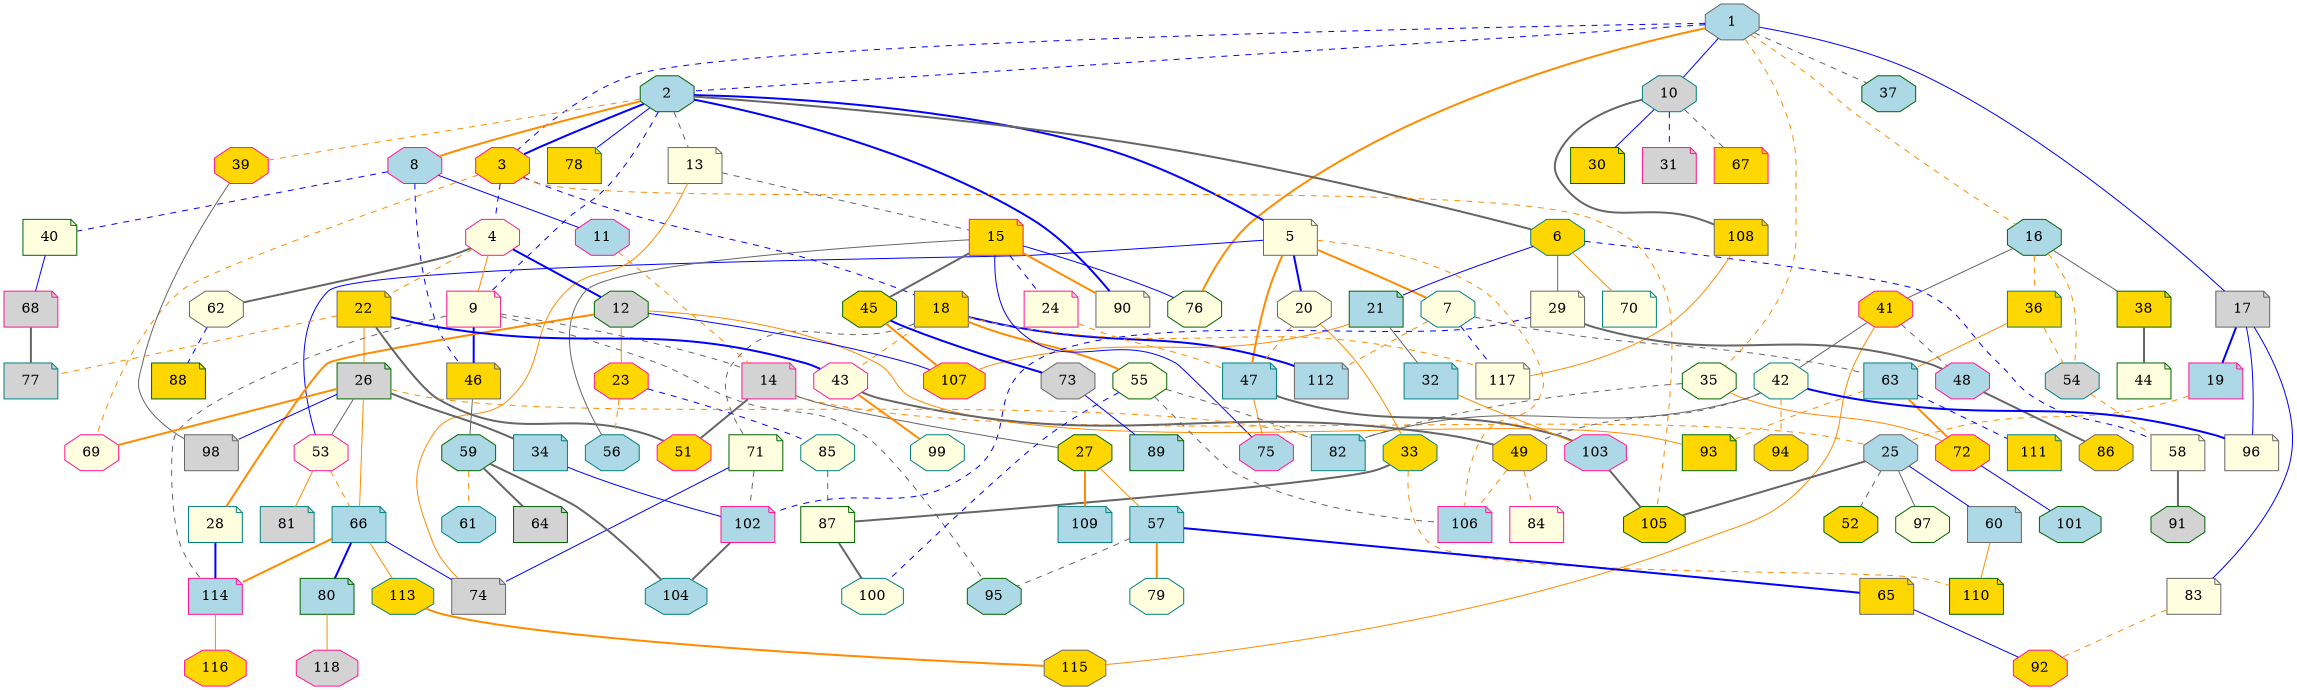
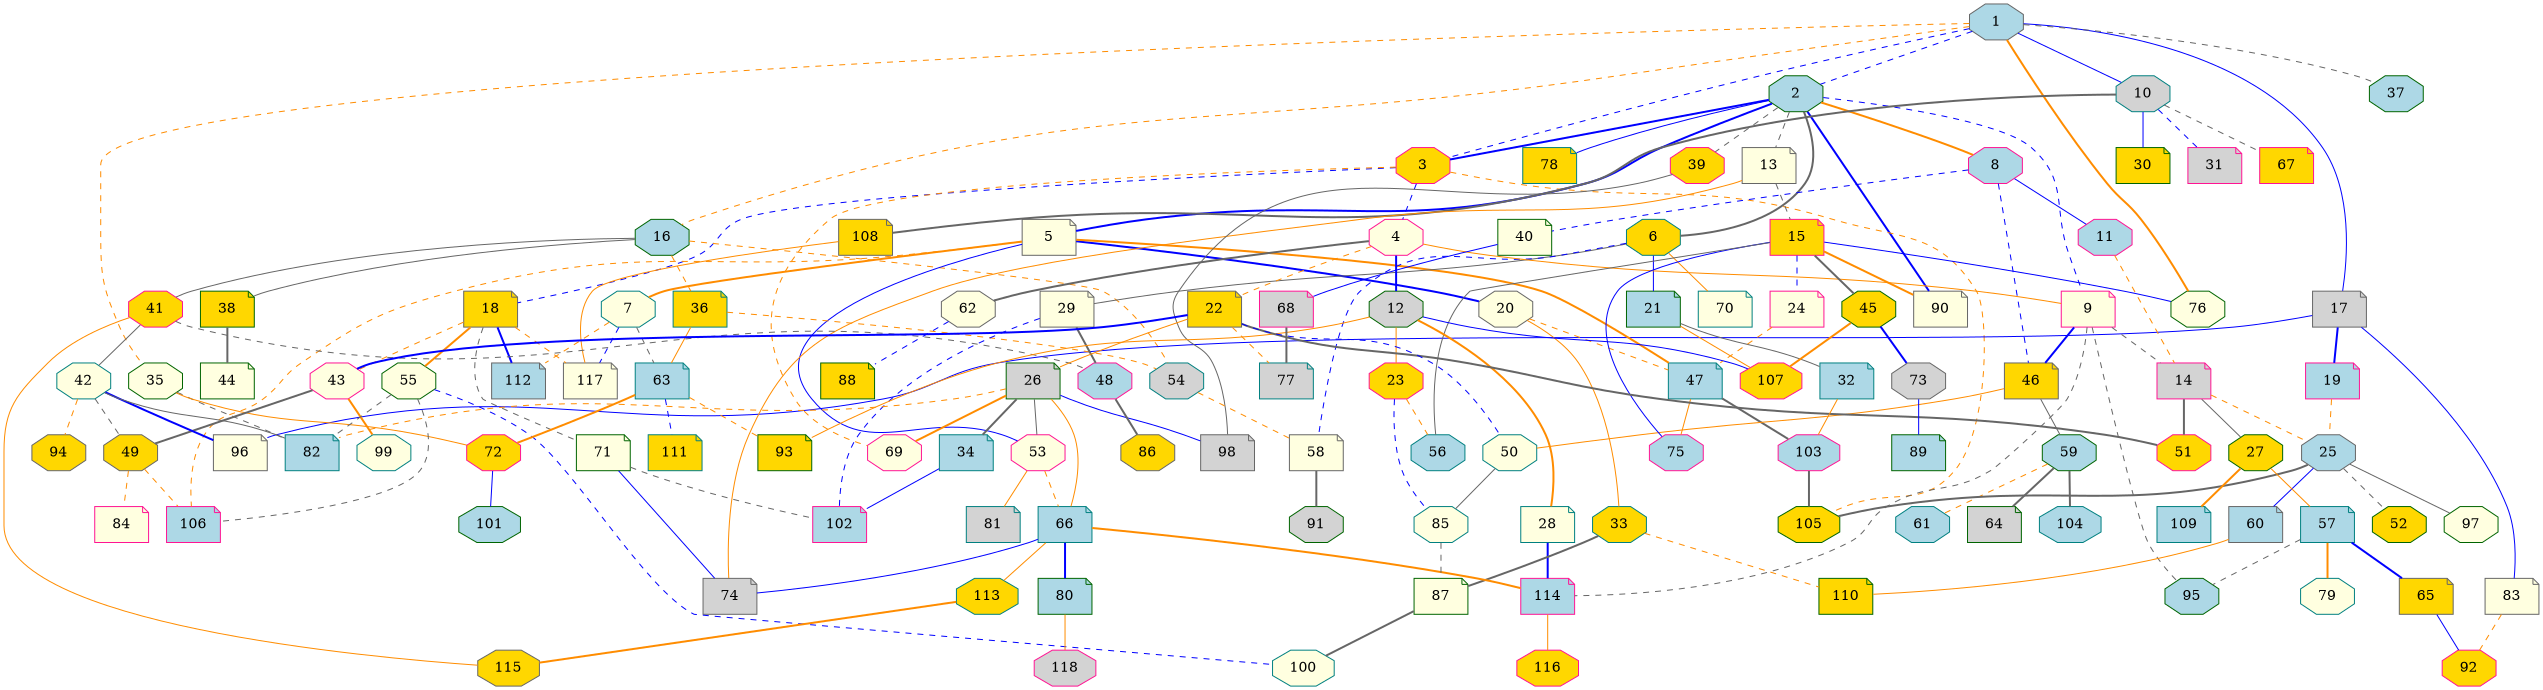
edge "2" -- "39": color darkorange -> gray40
node "50": added
edge "102" -- "104": removed
